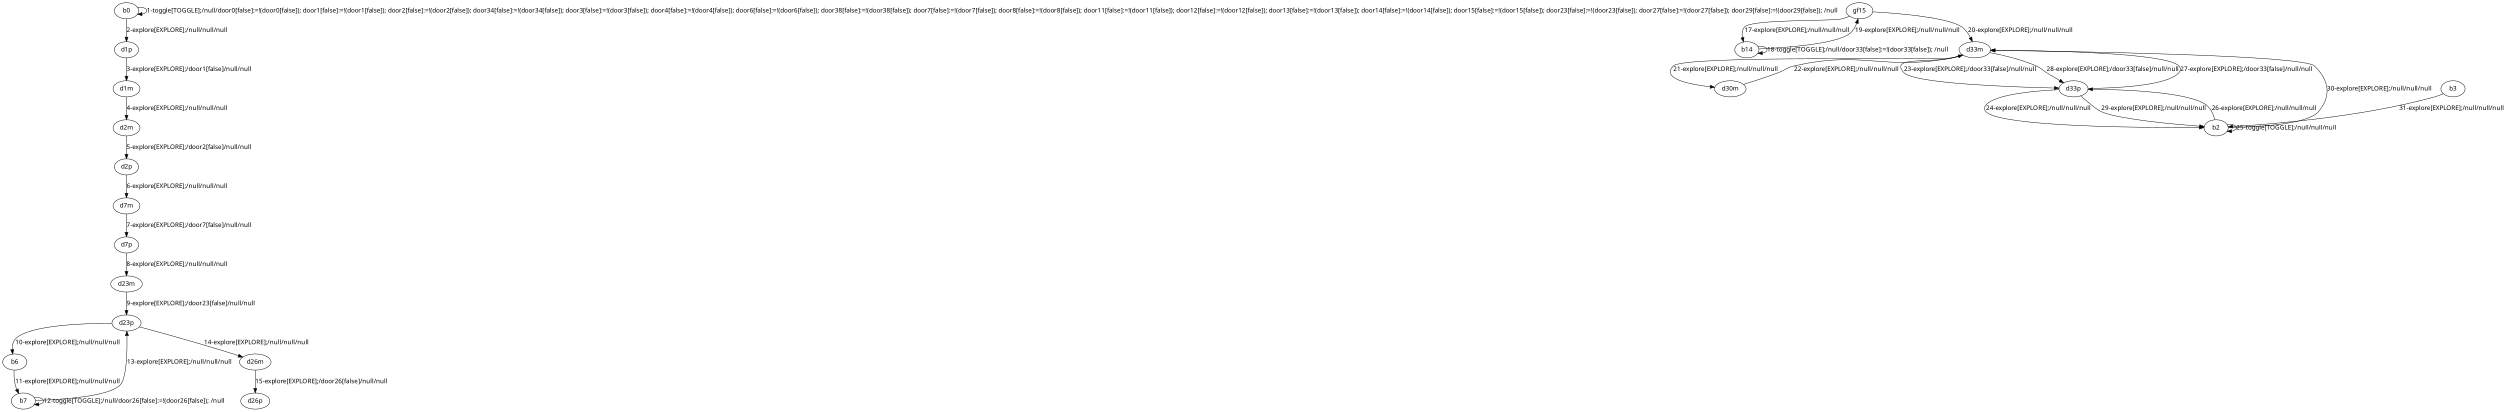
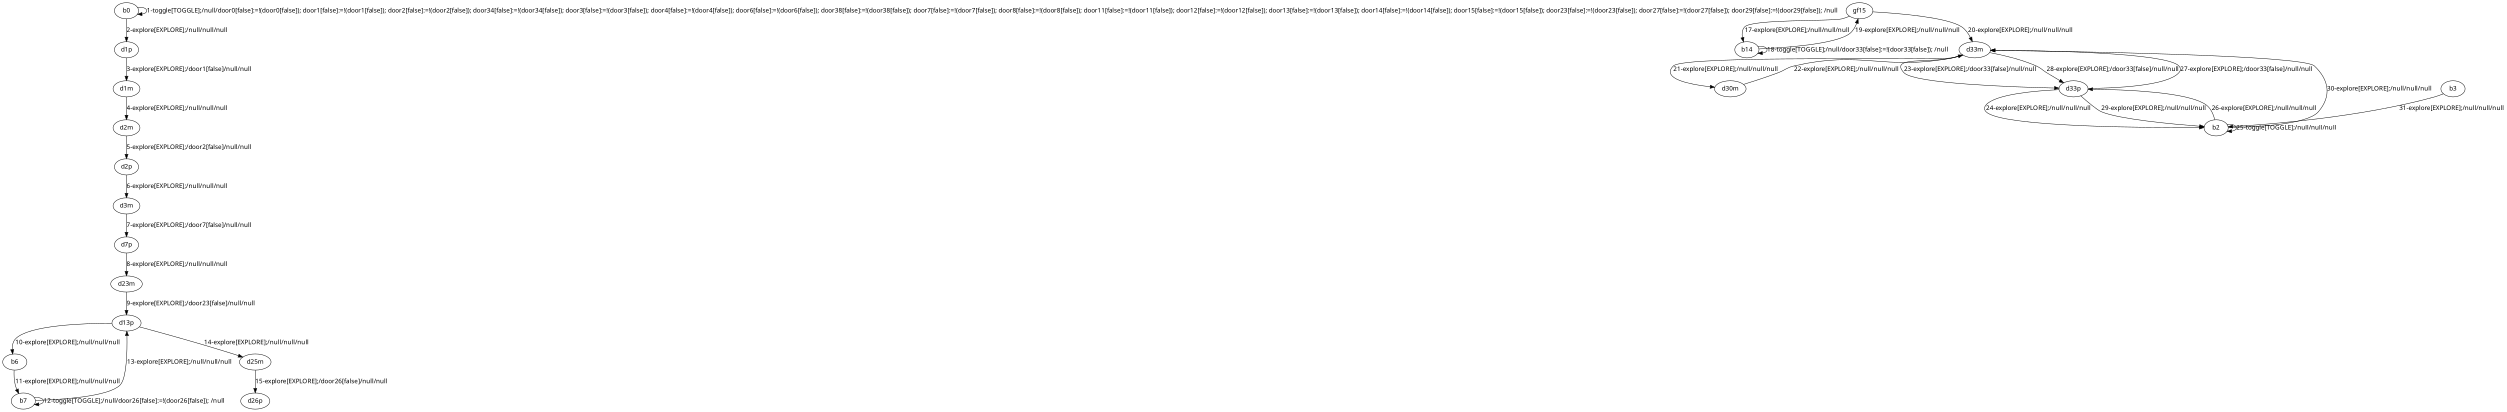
node "d7m": label "d7m" -> "d3m"
node "d23p": label "d23p" -> "d13p"
node "d26m": label "d26m" -> "d25m"
